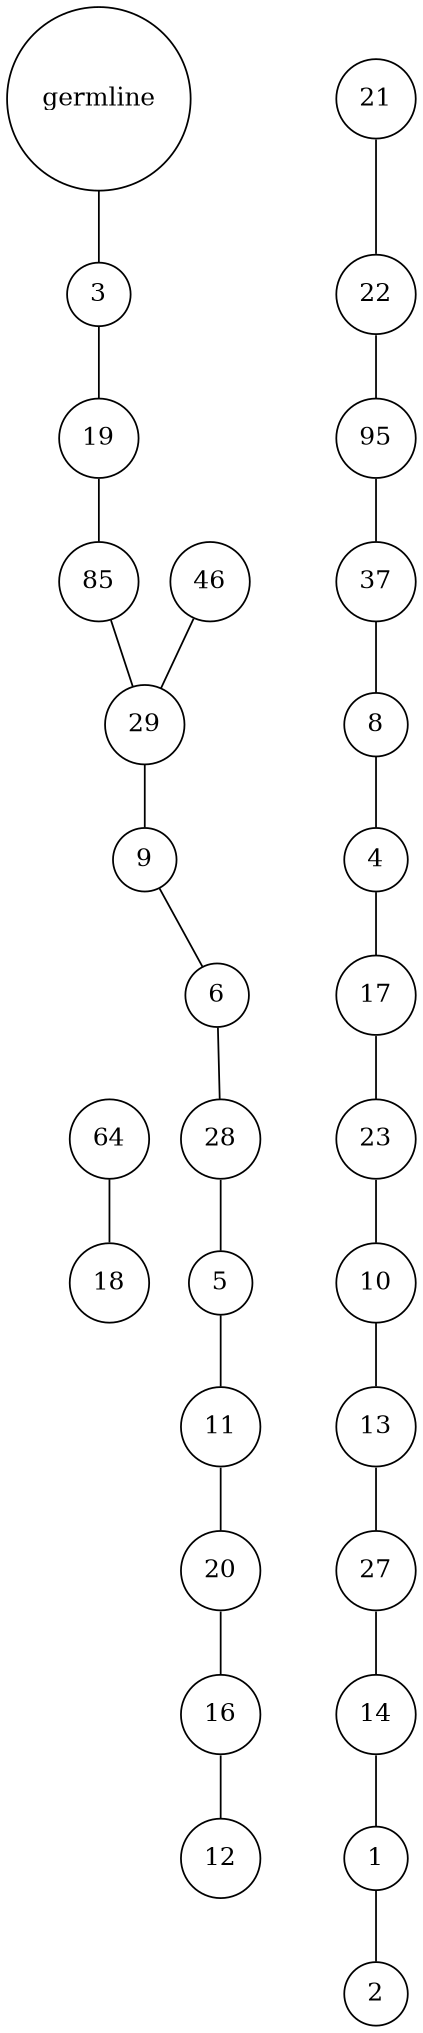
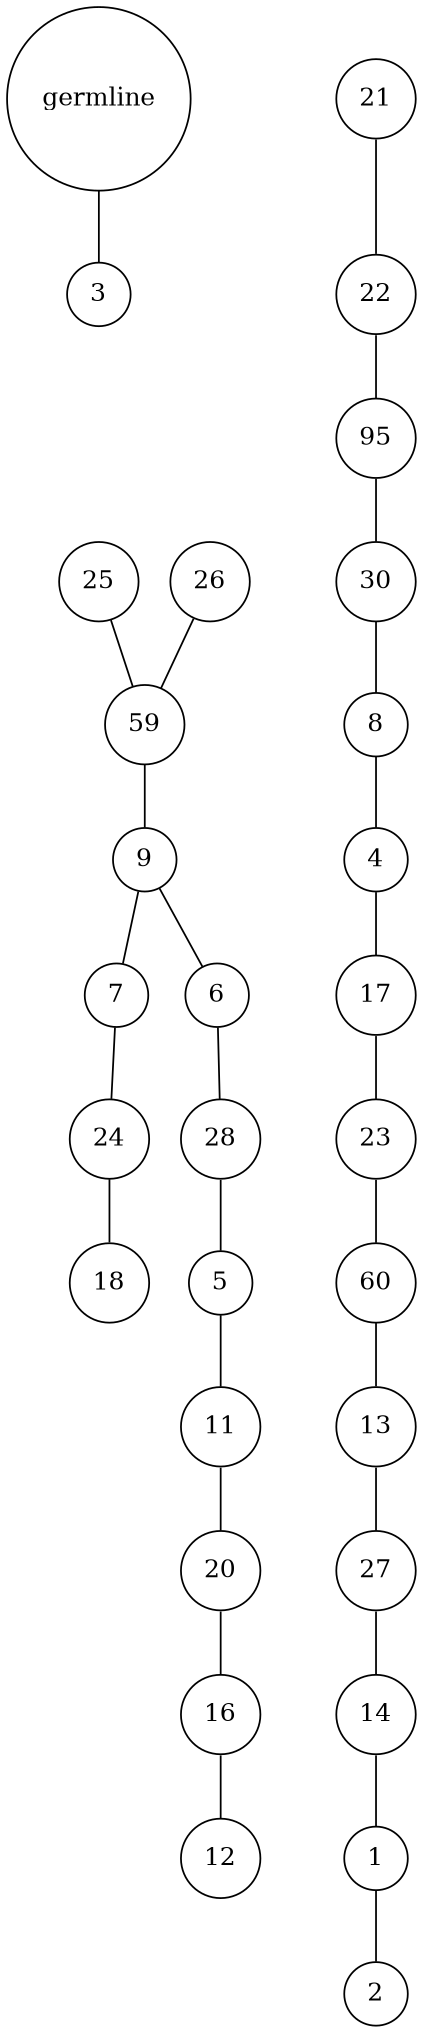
node "19": removed
node "85": label "85" -> "25"
node "46": label "46" -> "26"
node "37": label "37" -> "30"
node "29": label "29" -> "59"
node "7": added
node "64": label "64" -> "24"
node "10": label "10" -> "60"
